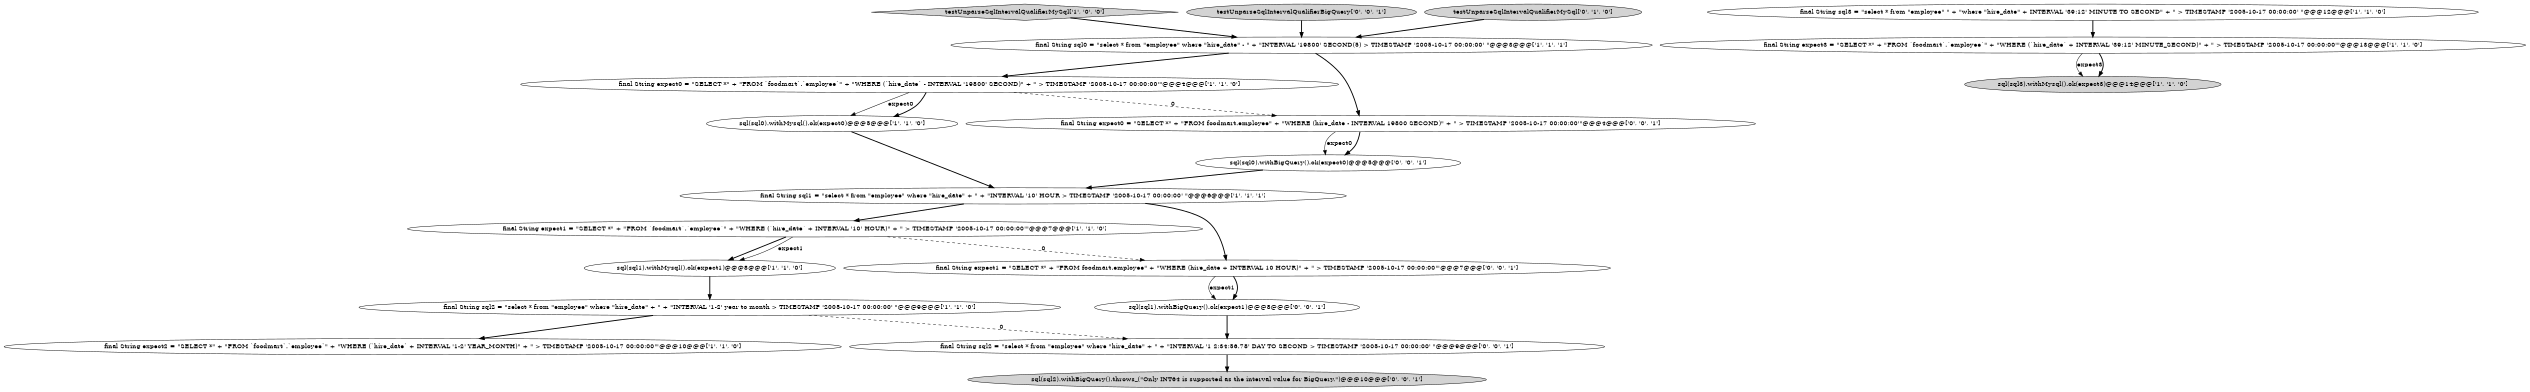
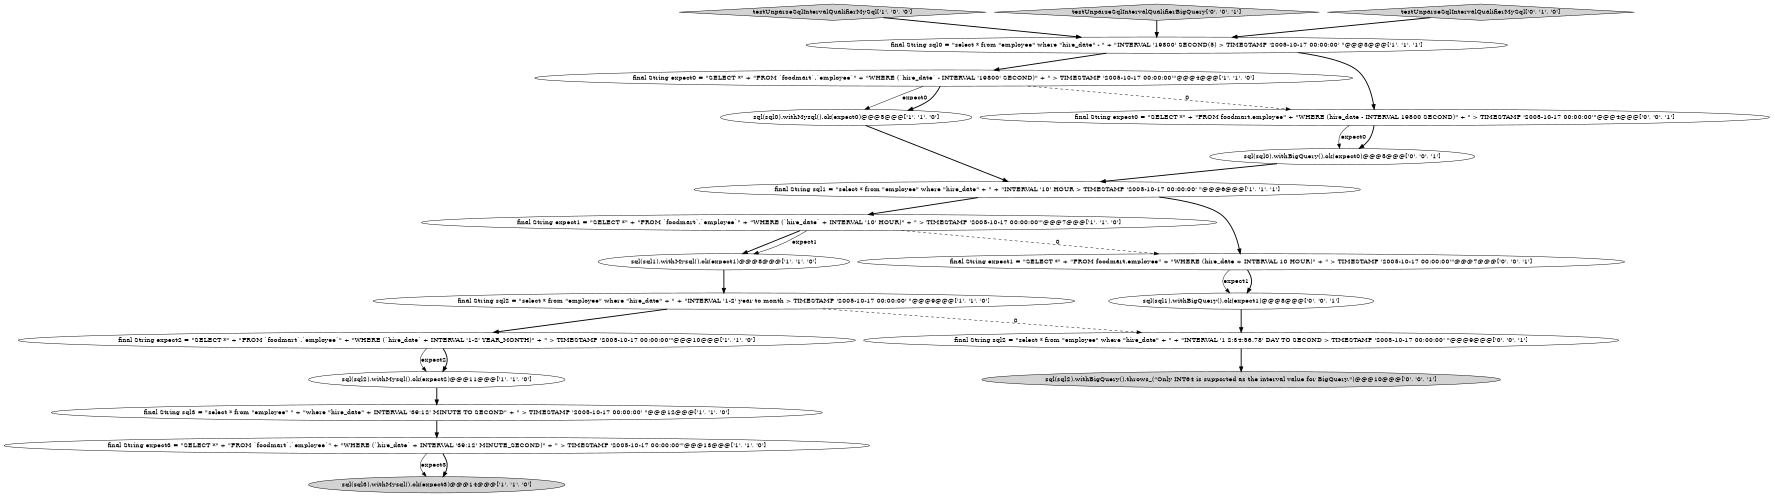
node "testUnparseSqlIntervalQualifierBigQuery['0', '0', '1']": shape ellipse -> diamond
node "testUnparseSqlIntervalQualifierMySql['0', '1', '0']": shape ellipse -> diamond
node "sql(sql2).withMysql().ok(expect2)@@@11@@@['1', '1', '0']": added
